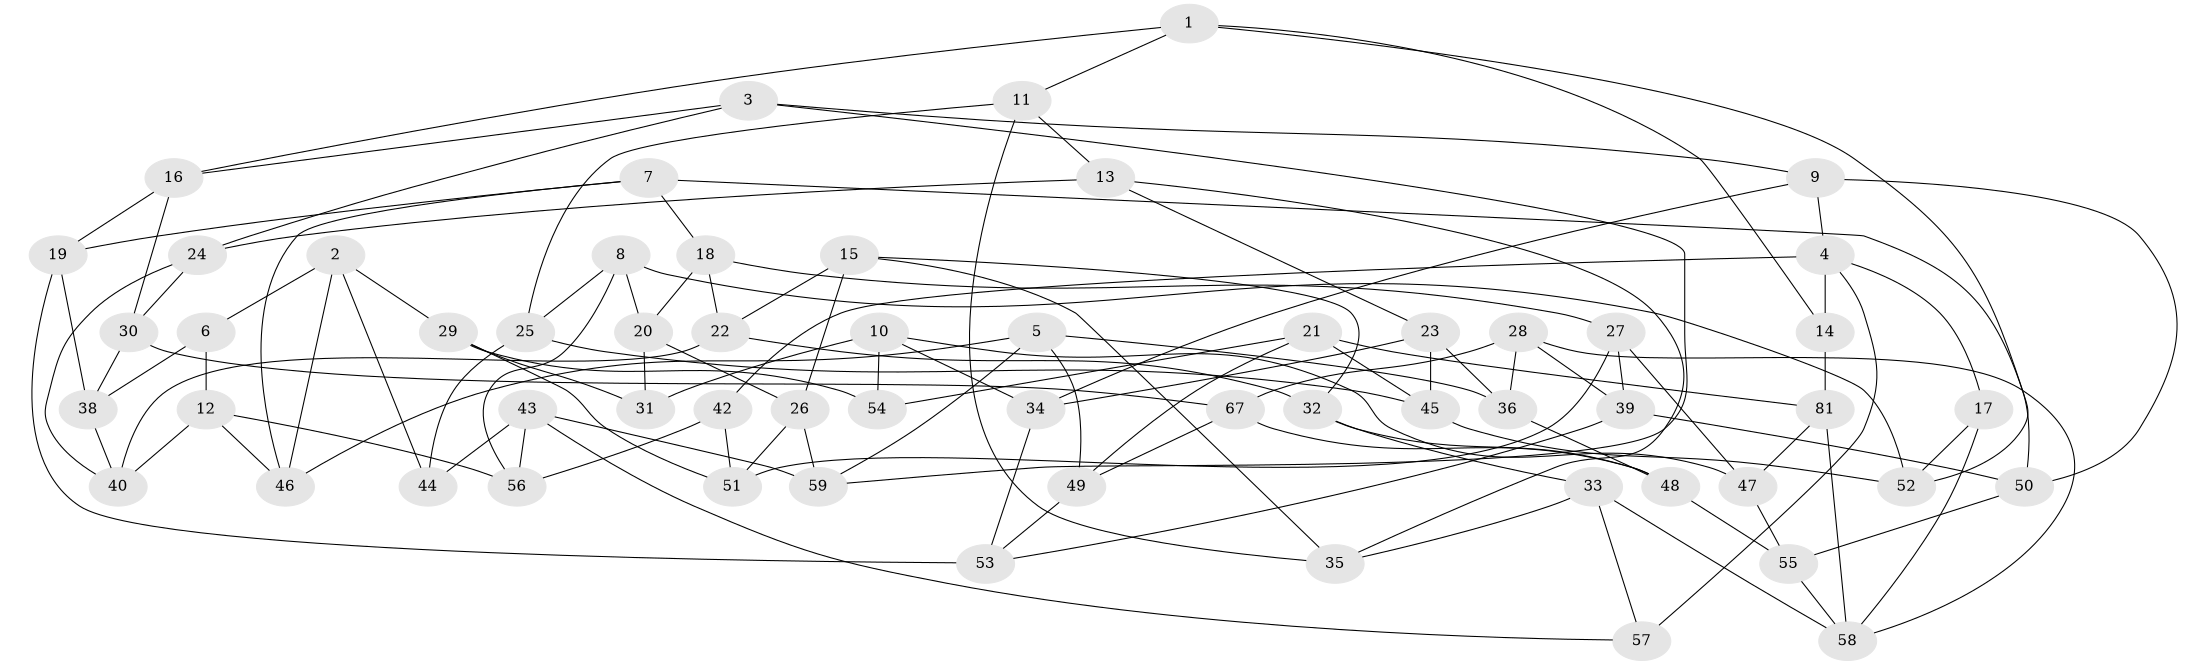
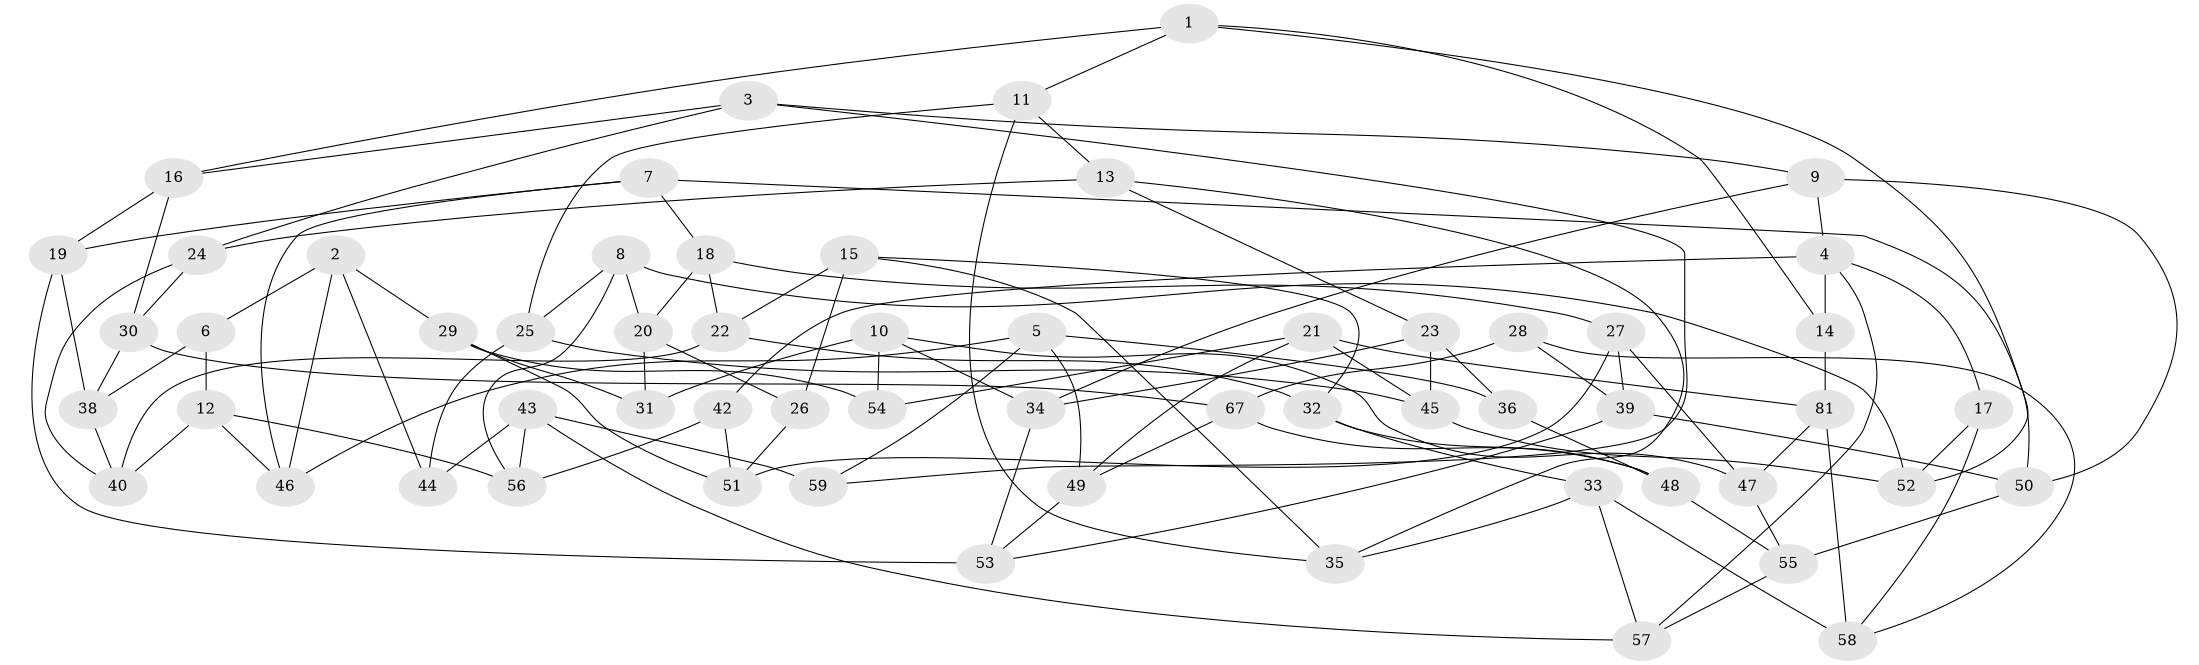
edge "28" -- "36": removed
edge "26" -- "59": removed
edge "55" -- "58": now "55" -- "57"
